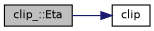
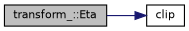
node "clip_::Eta": label "clip_::Eta" -> "transform_::Eta"
